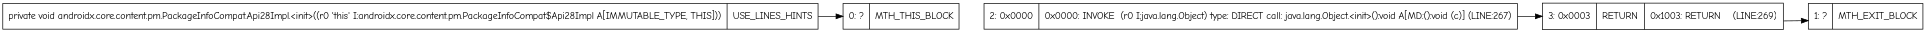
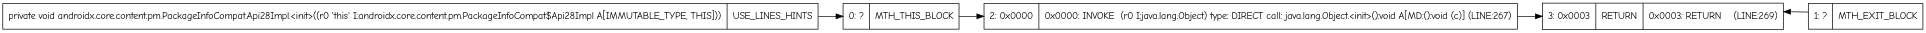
edge "0: ?" -> "2: 0x0000": added
node "3: 0x0003": text "0x1003: RETURN    (LINE:269)" -> "0x0003: RETURN    (LINE:269)"
edge "3: 0x0003" -> "1: ?": reversed
